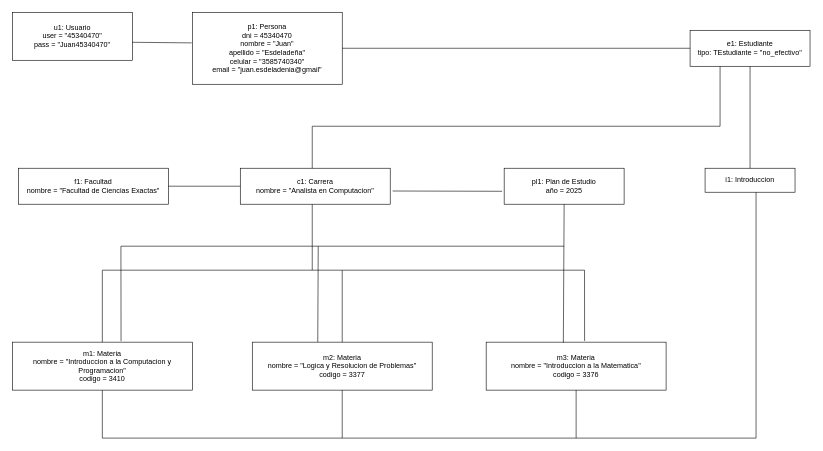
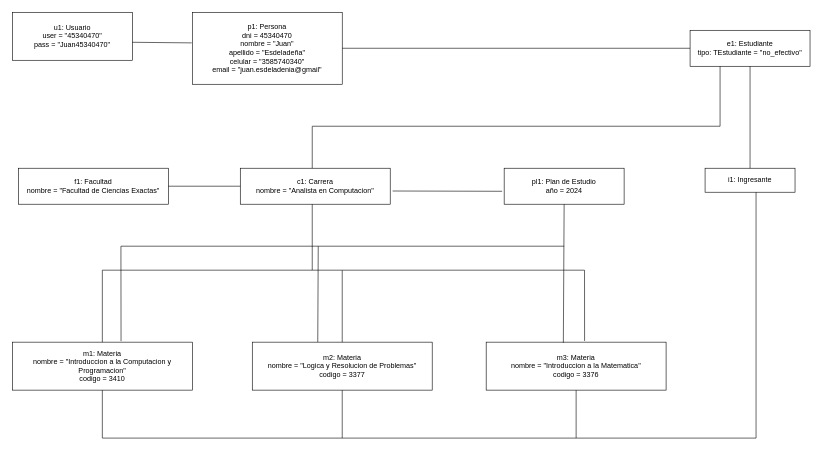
node "i1: Introduccion": label "i1: Introduccion" -> "i1: Ingresante"
node "pl1: Plan de Estudio año = 2025": label "pl1: Plan de Estudio año = 2025" -> "pl1: Plan de Estudio año = 2024"
